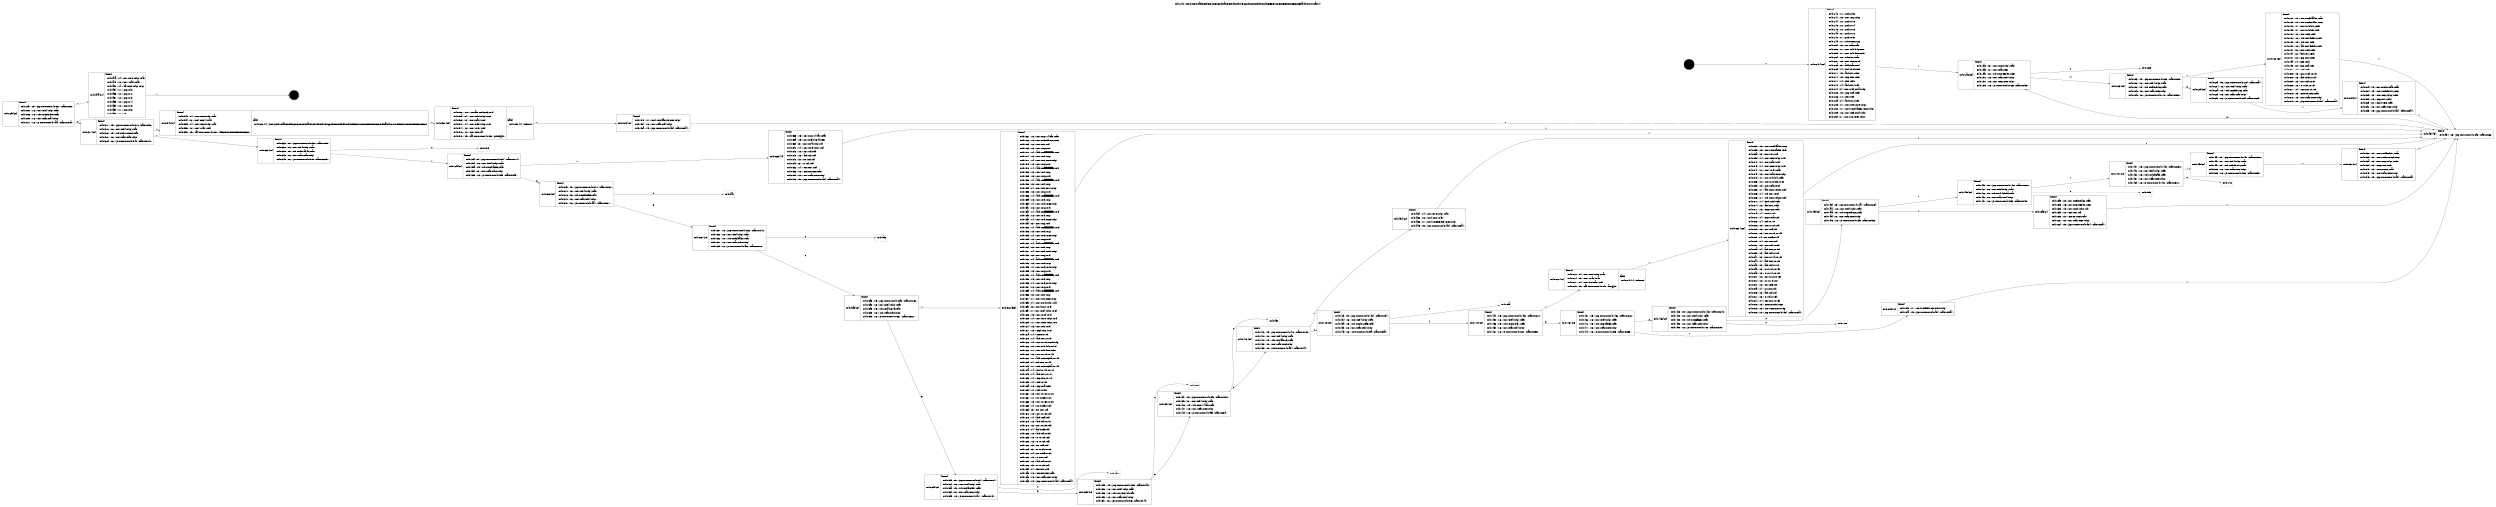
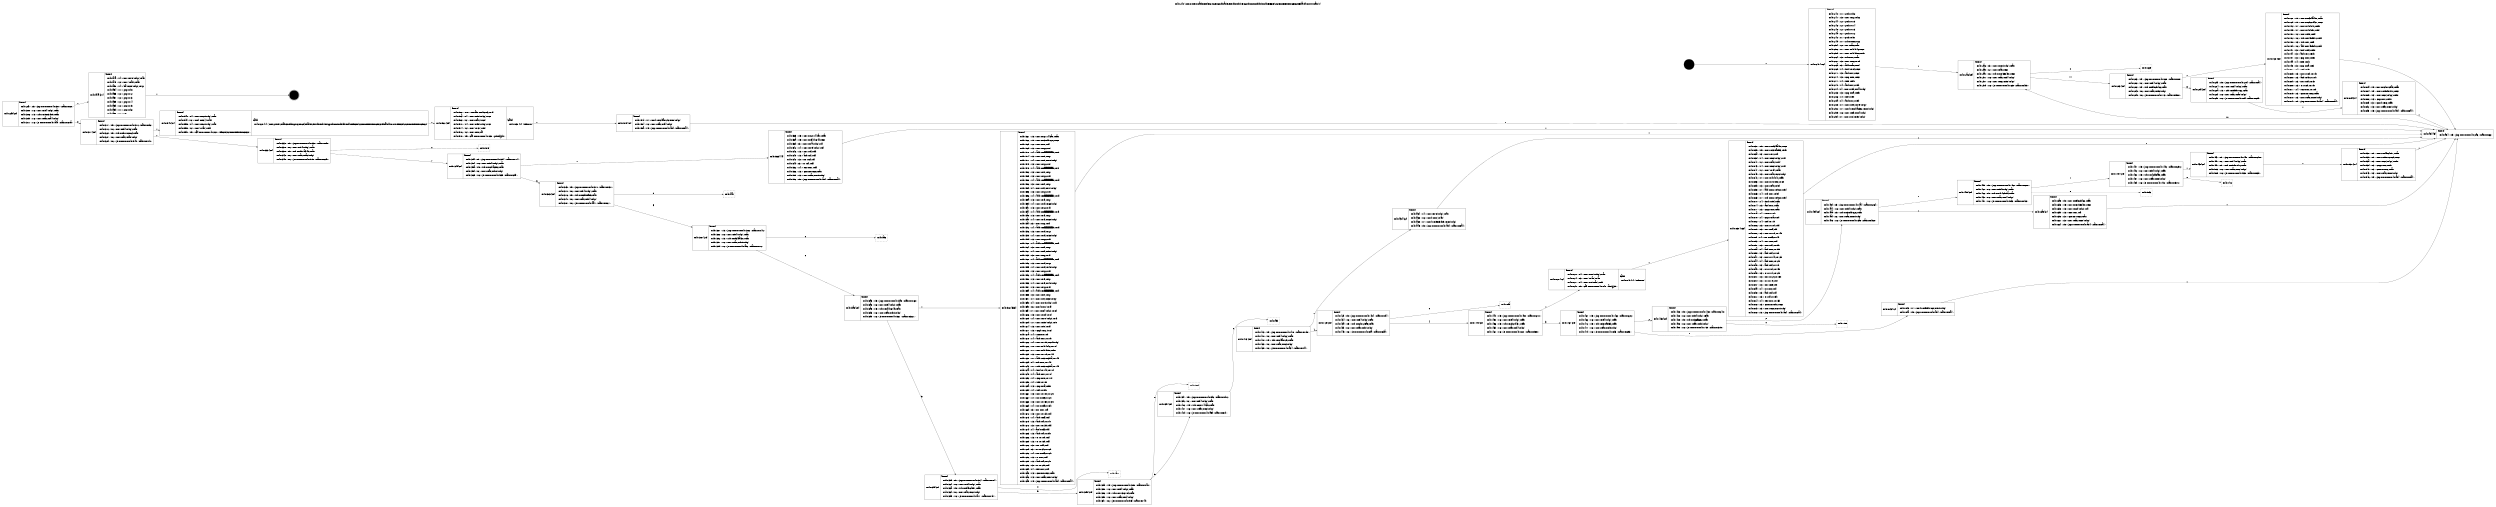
edge "0x4013f7 [28]" -> "0x401413 [28]": removed, label "5"
